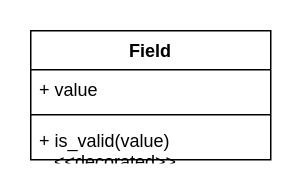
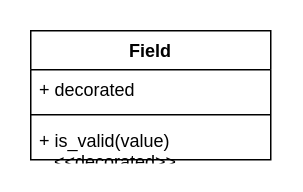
node "+ value": label "+ value" -> "+ decorated"
